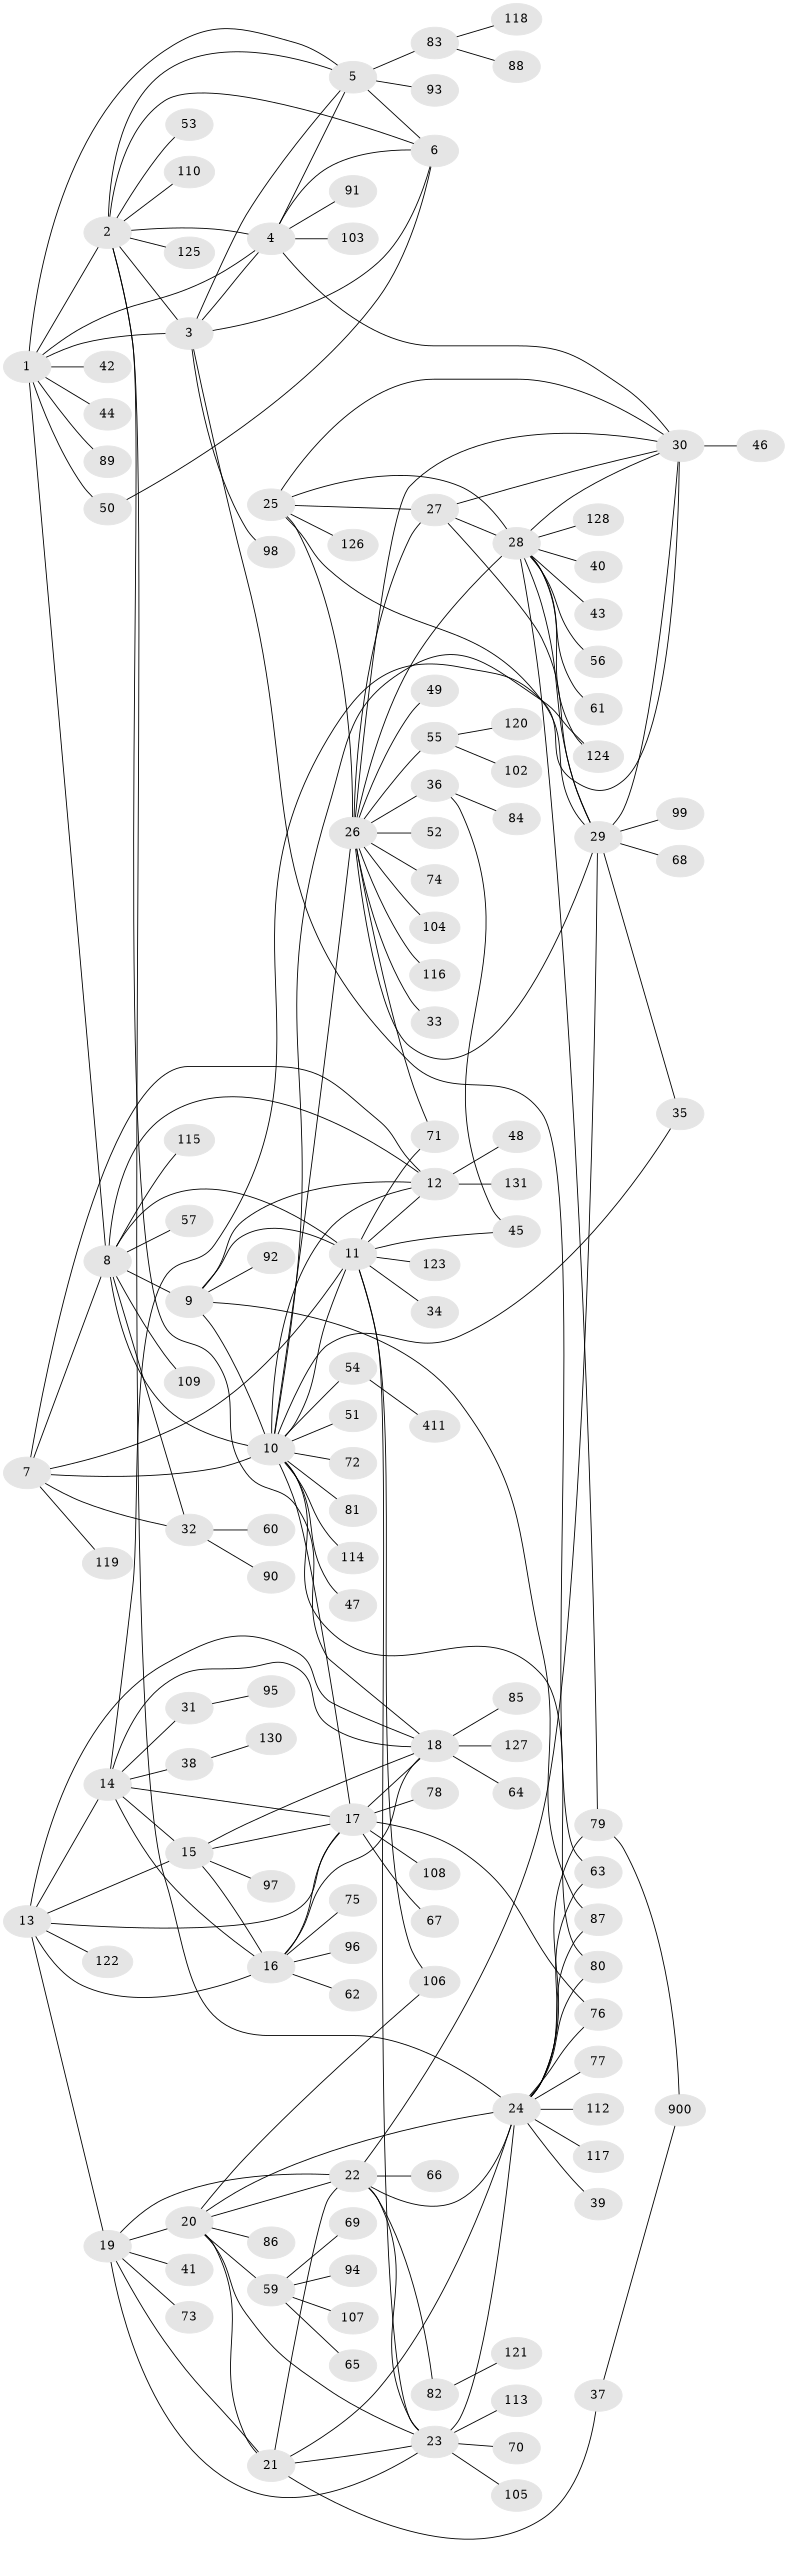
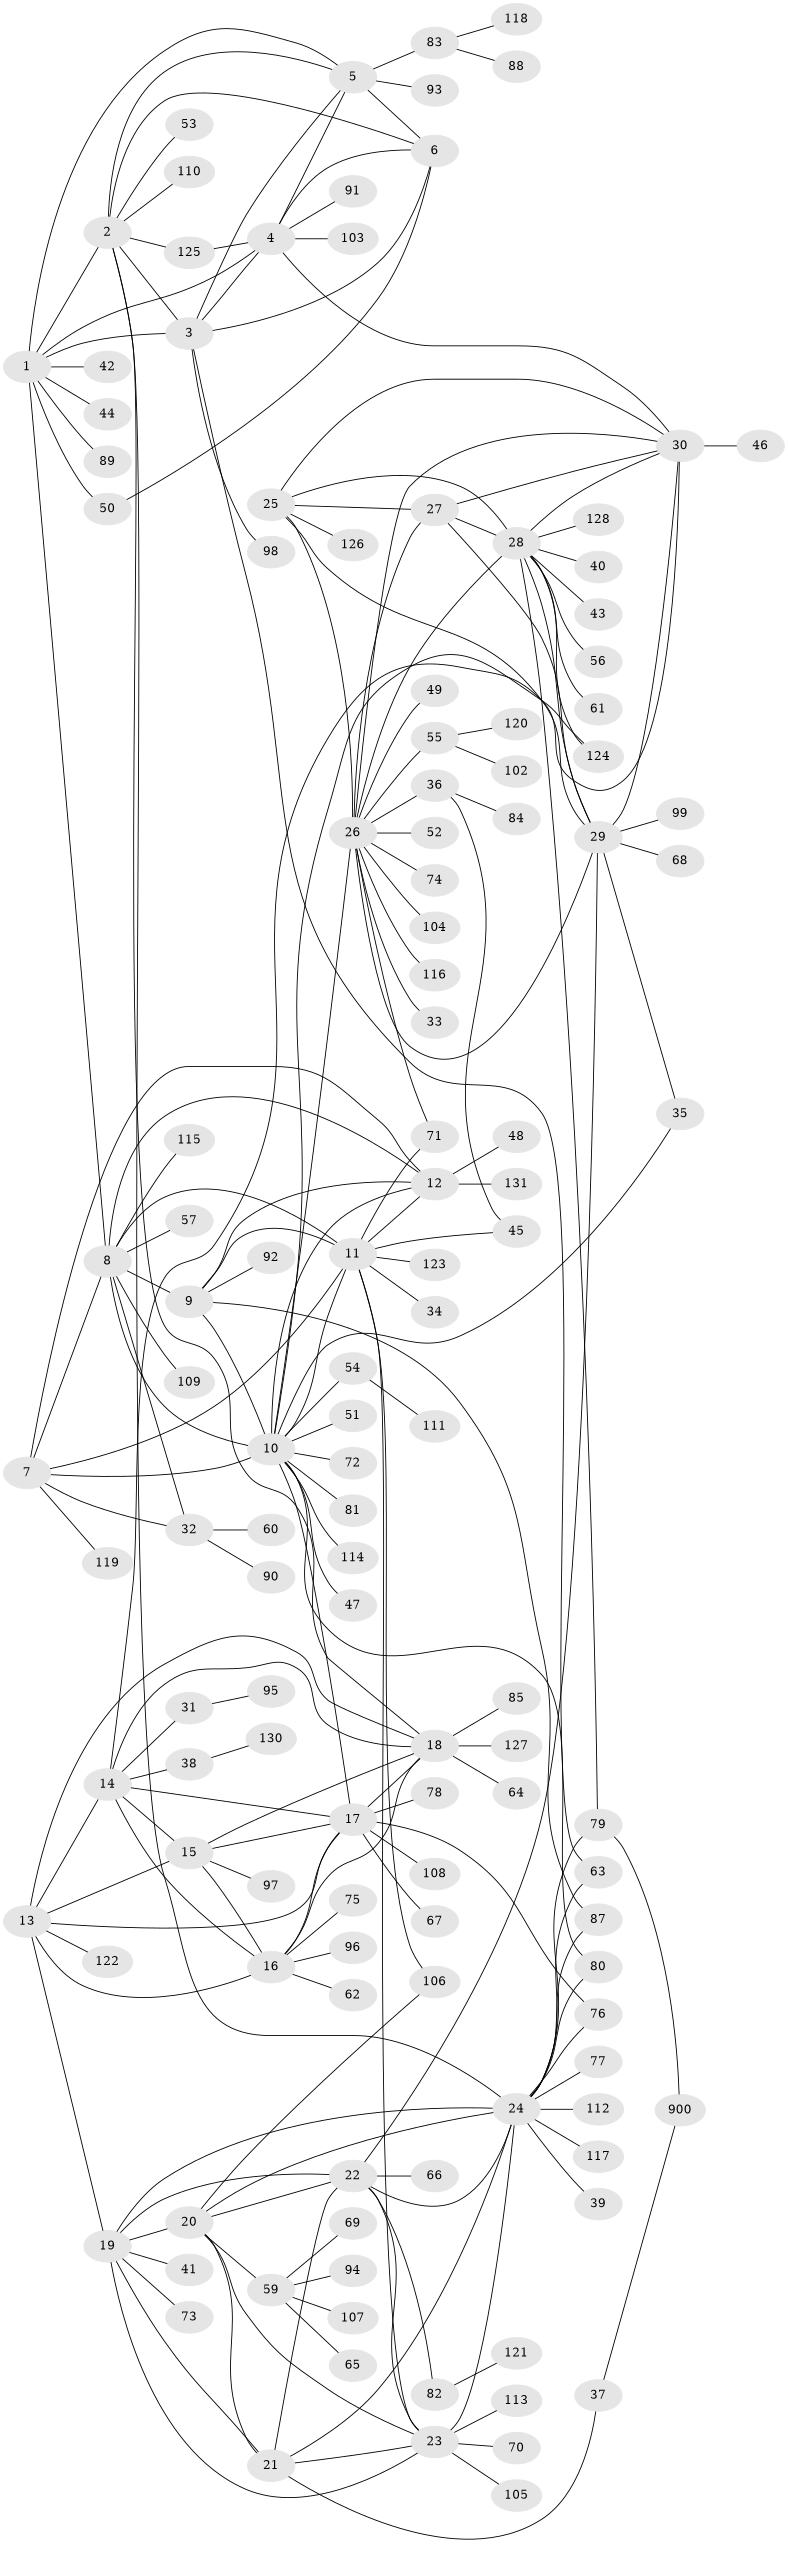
edge "2" -- "4": now "125" -- "4"
node "411": label "411" -> "111"
edge "24" -- "19": added
node "86": removed
